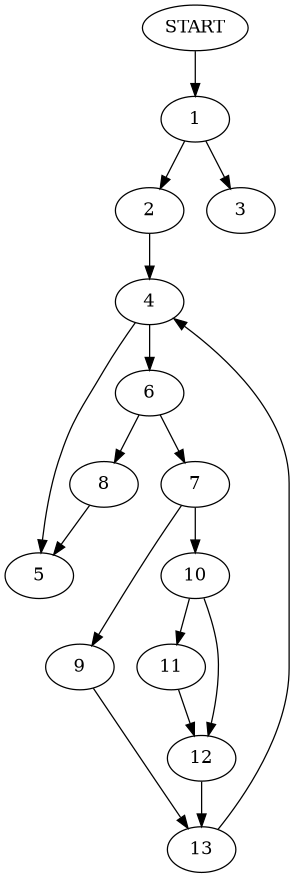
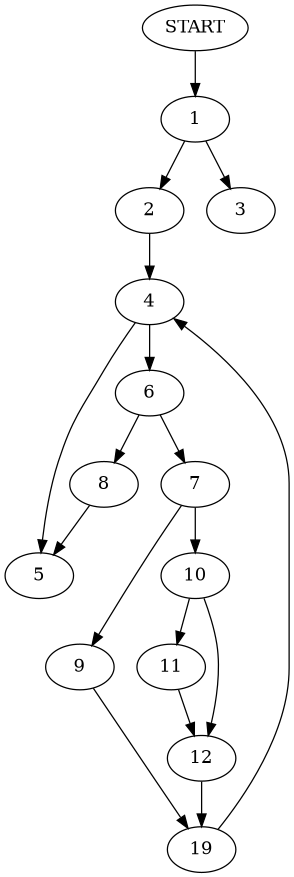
node "13": label "13" -> "19"
